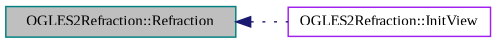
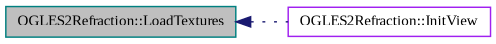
node "OGLES2Refraction::Refraction": label "OGLES2Refraction::Refraction" -> "OGLES2Refraction::LoadTextures"
